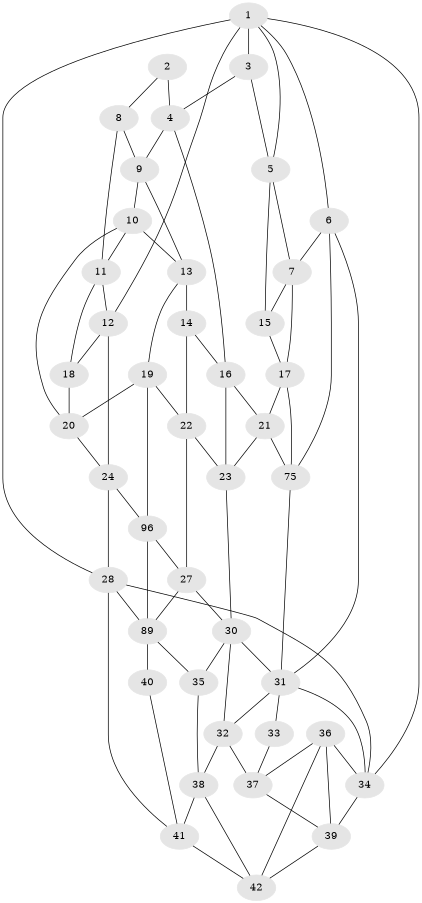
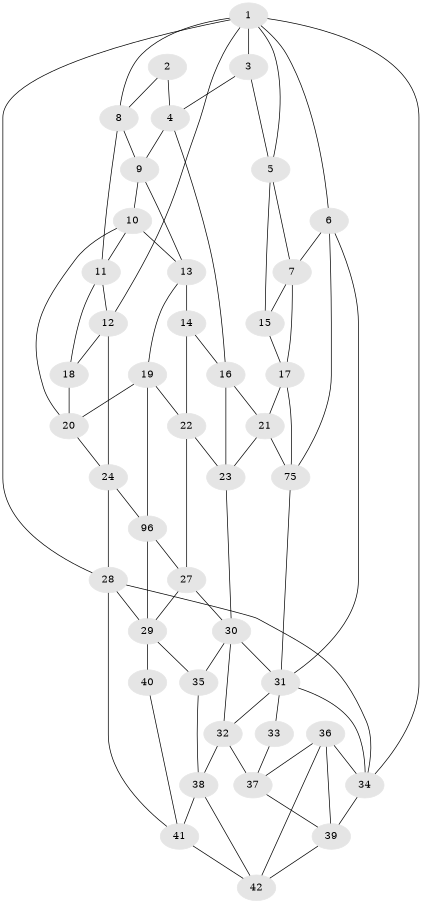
edge "1" -- "8": added
node "89": label "89" -> "29"
